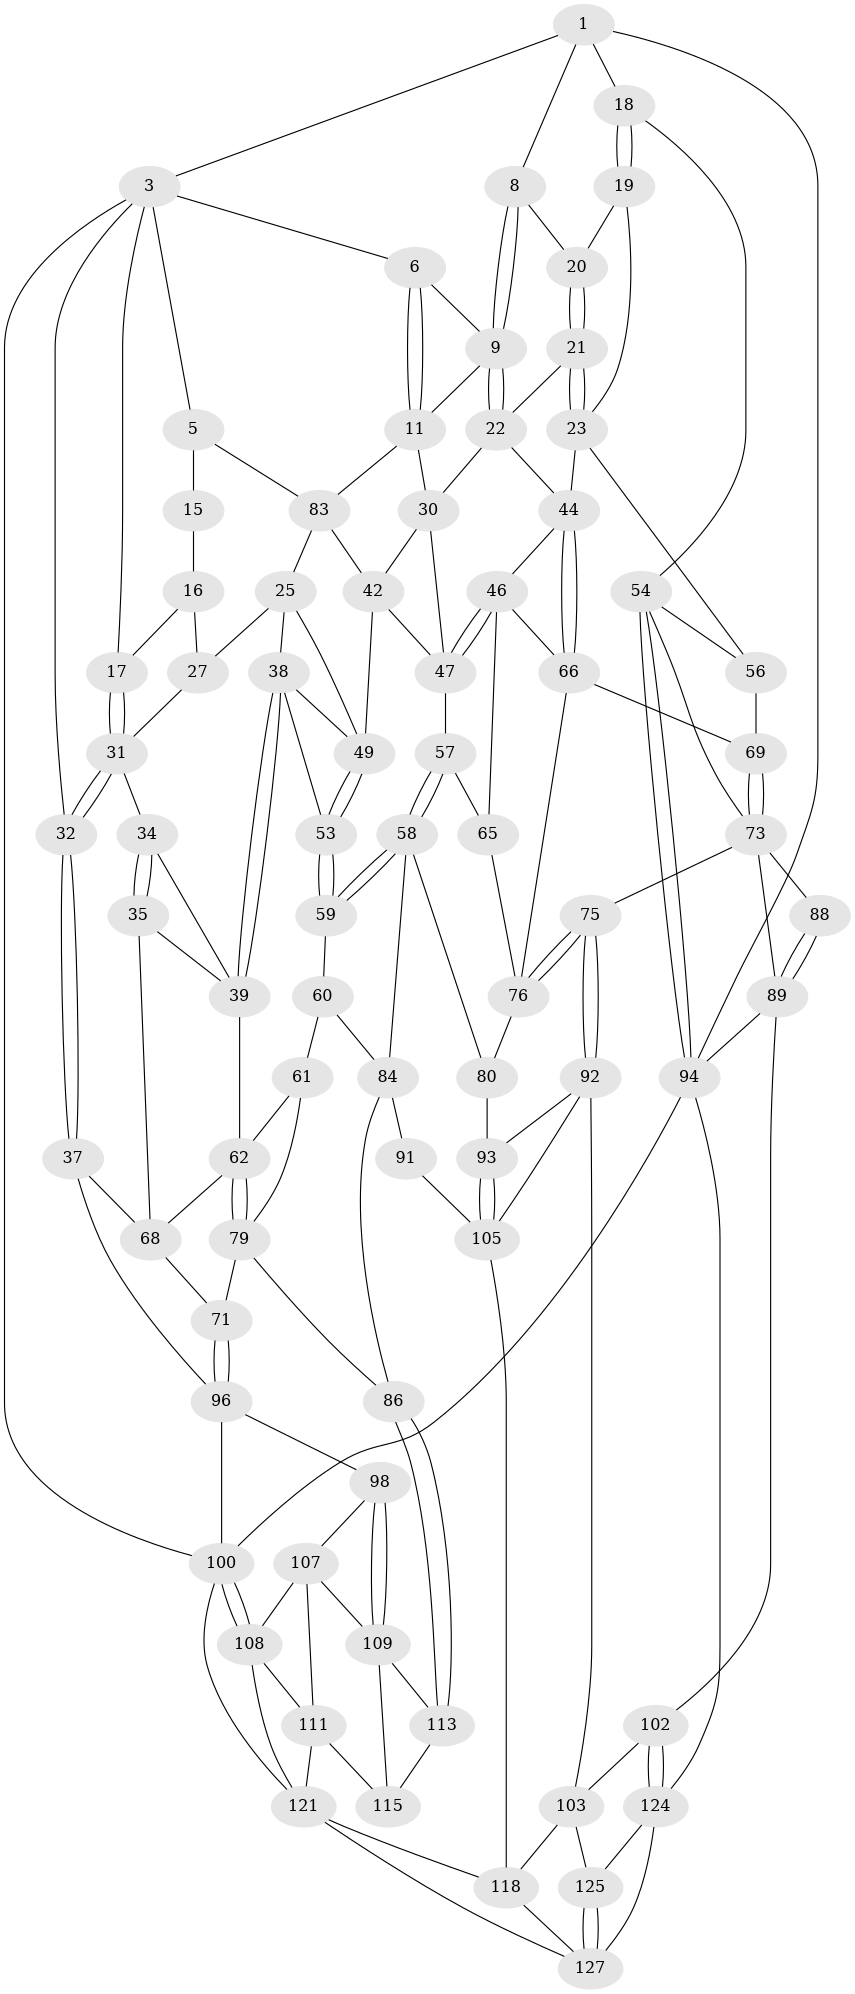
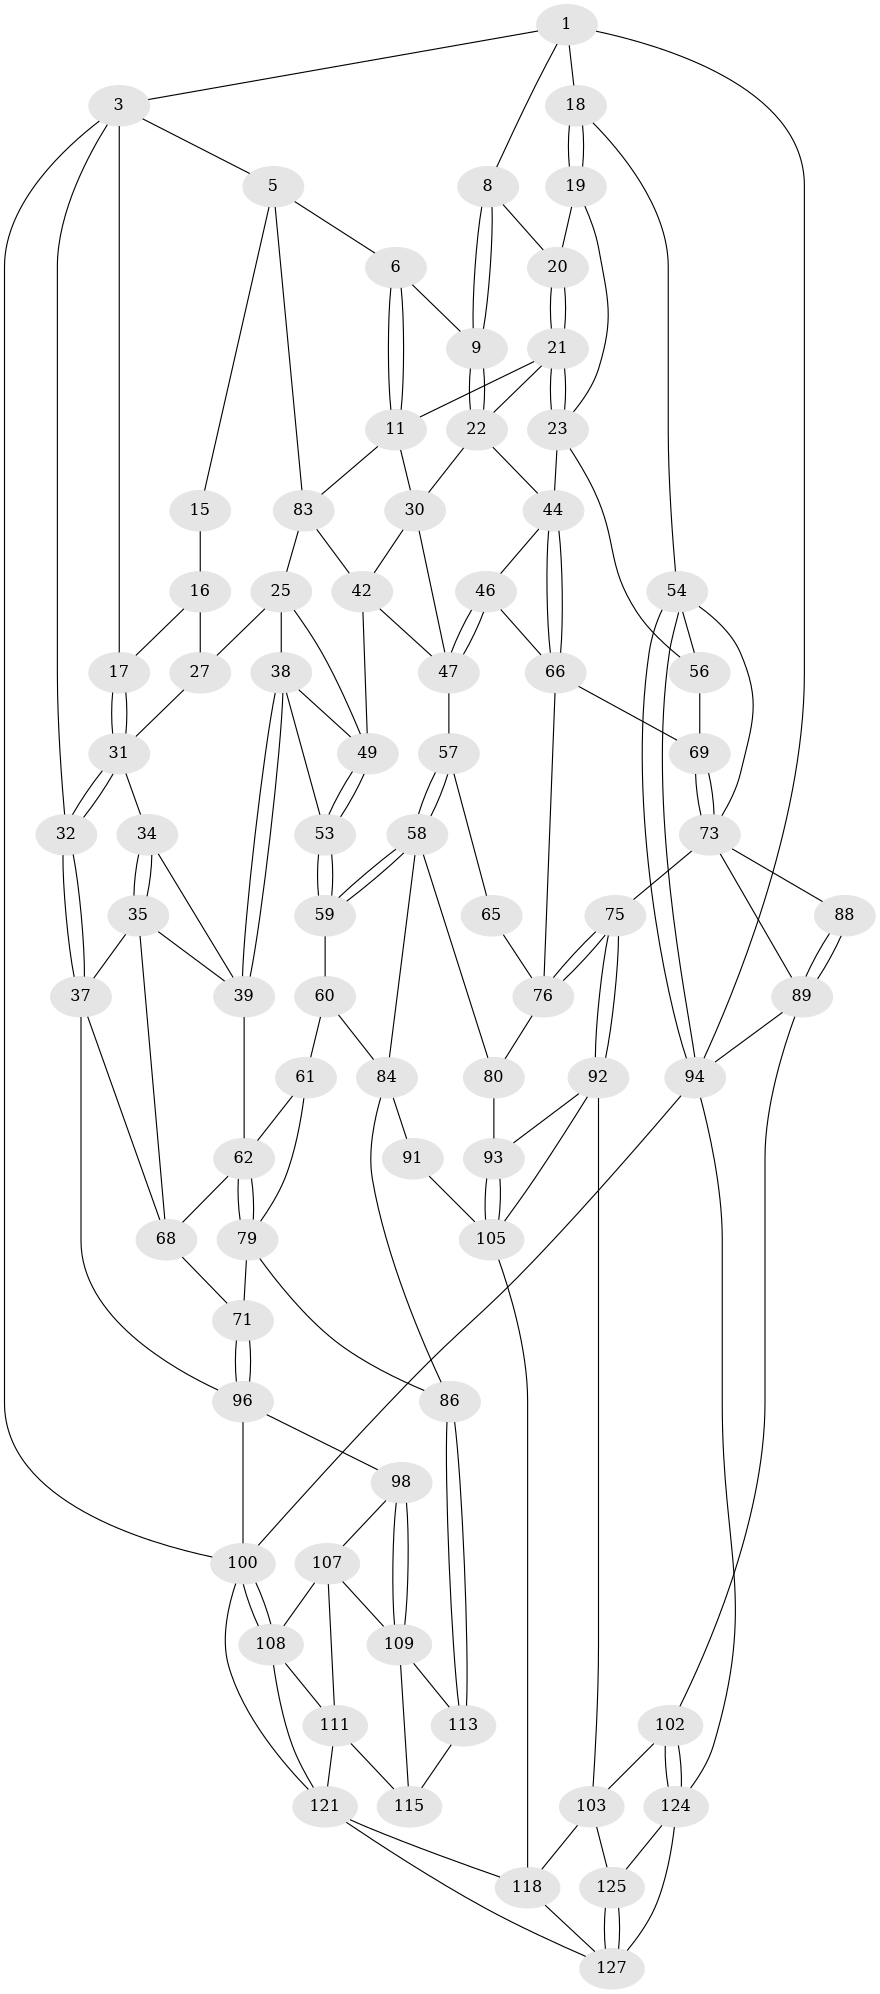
edge "3" -- "6": now "5" -- "6"
edge "9" -- "11": now "21" -- "11"
edge "46" -- "65": removed
edge "35" -- "37": added
